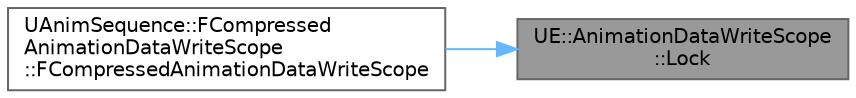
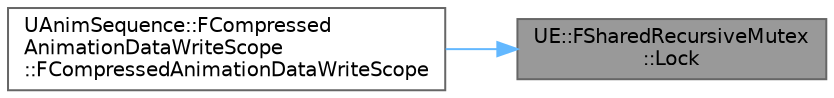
node "UE::AnimationDataWriteScope ::Lock": label "UE::AnimationDataWriteScope ::Lock" -> "UE::FSharedRecursiveMutex ::Lock"
